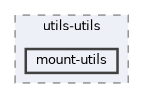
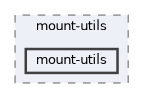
cluster "utils-utils": label "utils-utils" -> "mount-utils"
